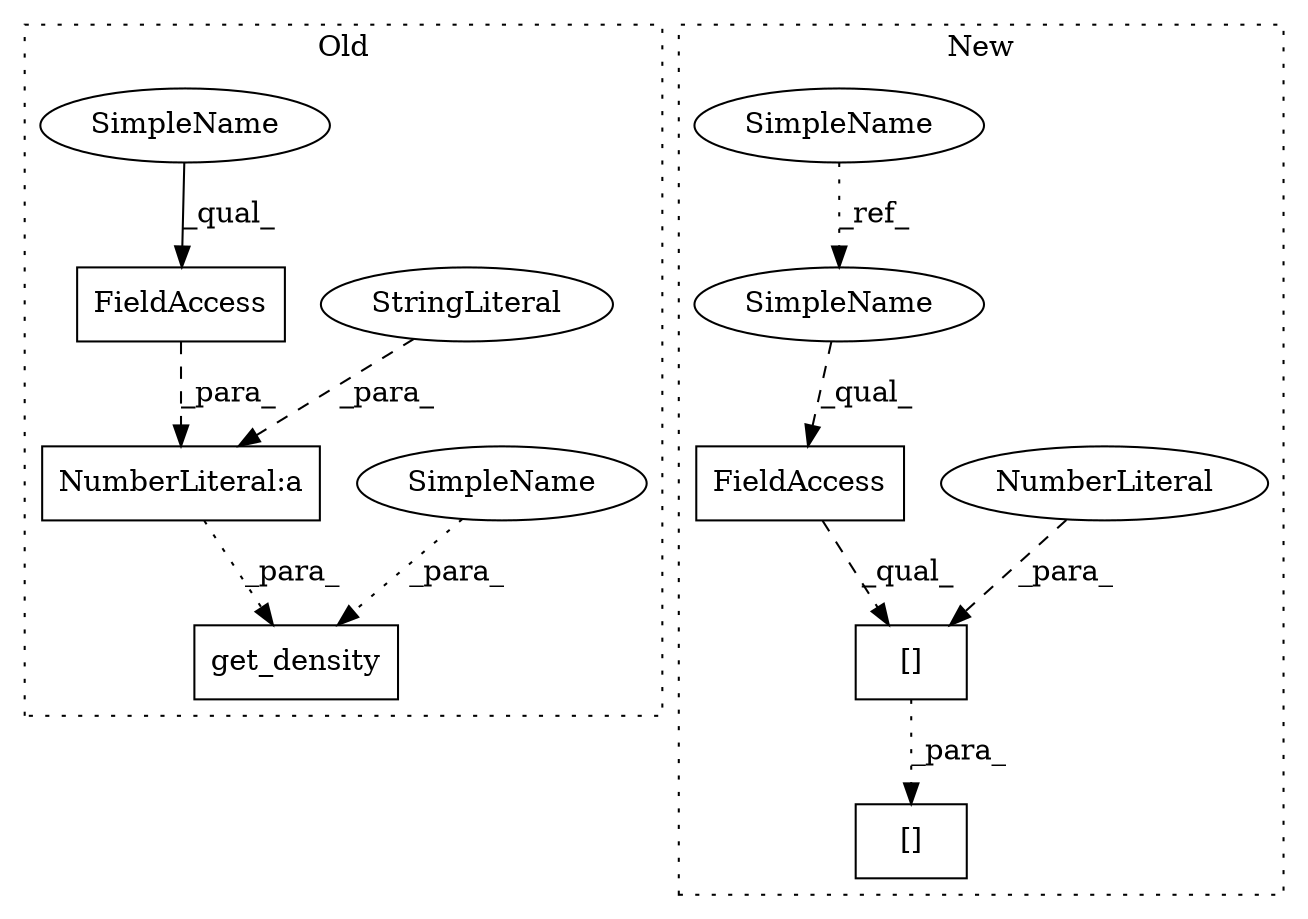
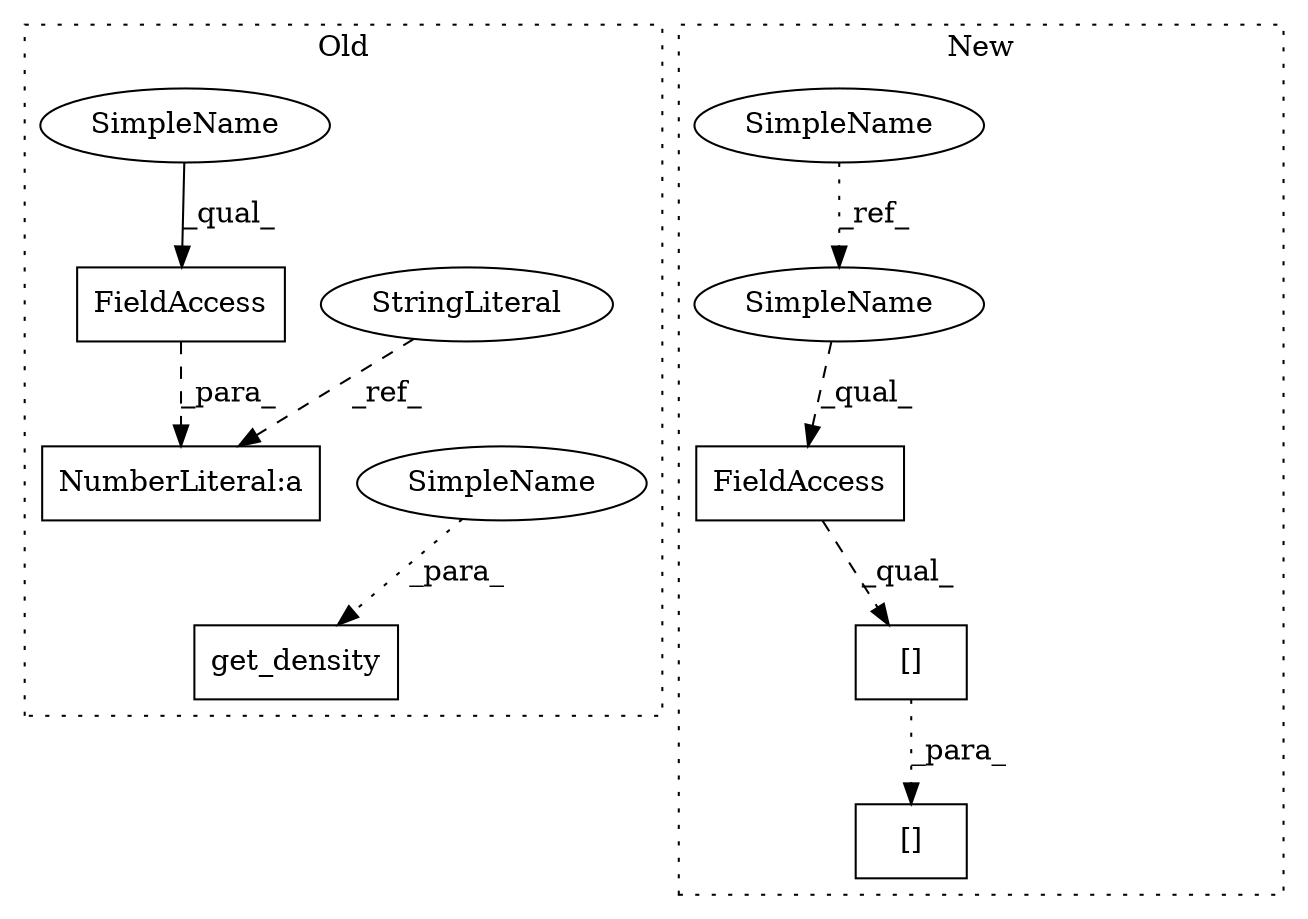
edge "StringLiteral" -> "NumberLiteral:a": label "_para_" -> "_ref_"
node "NumberLiteral": removed
edge "NumberLiteral:a" -> "get_density": removed, label "_para_"
